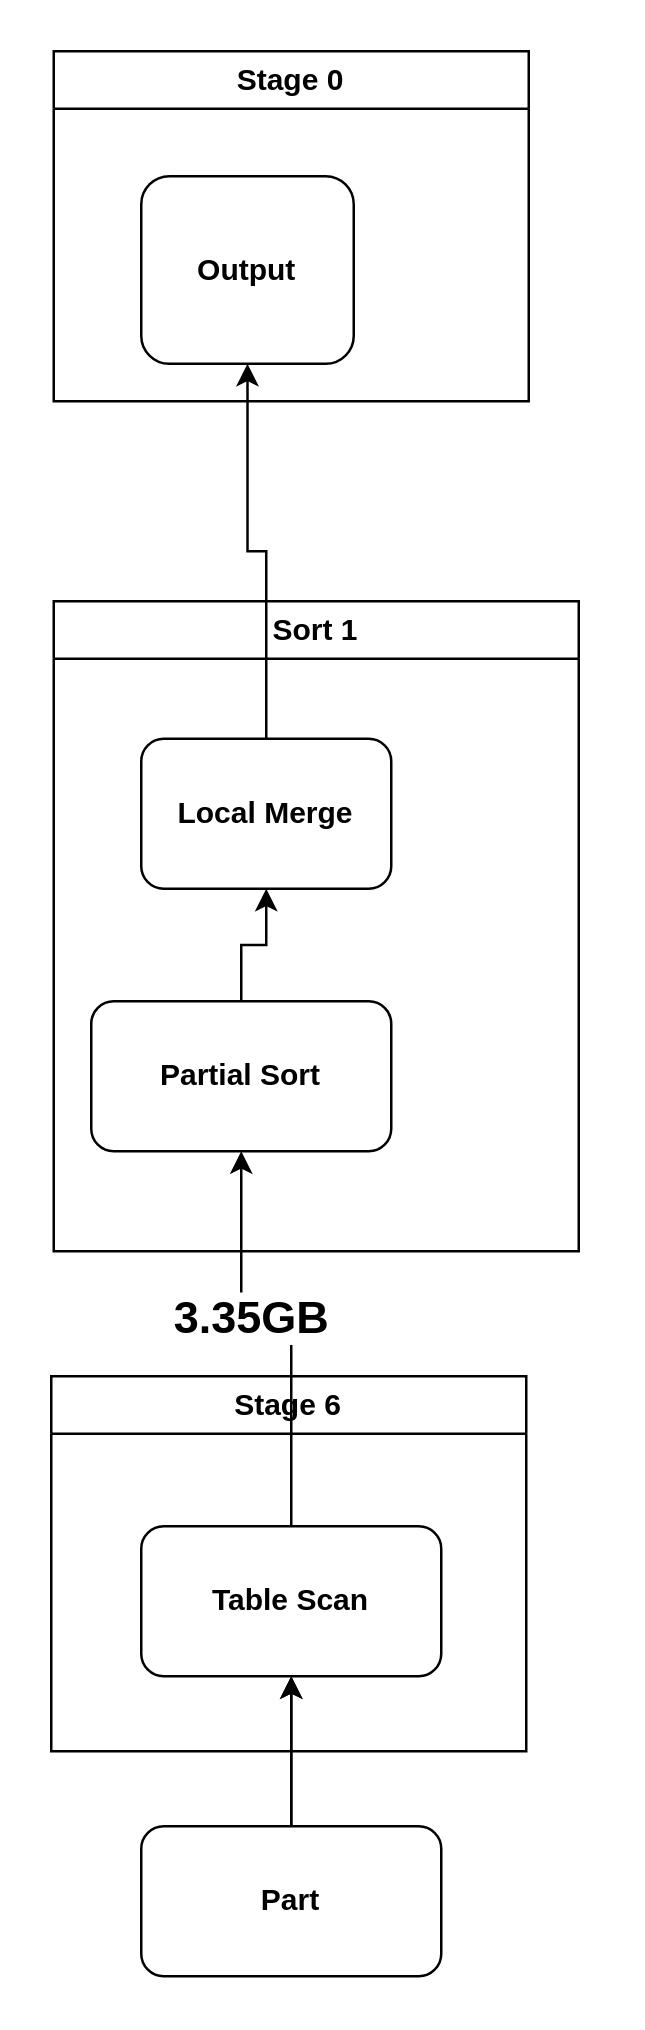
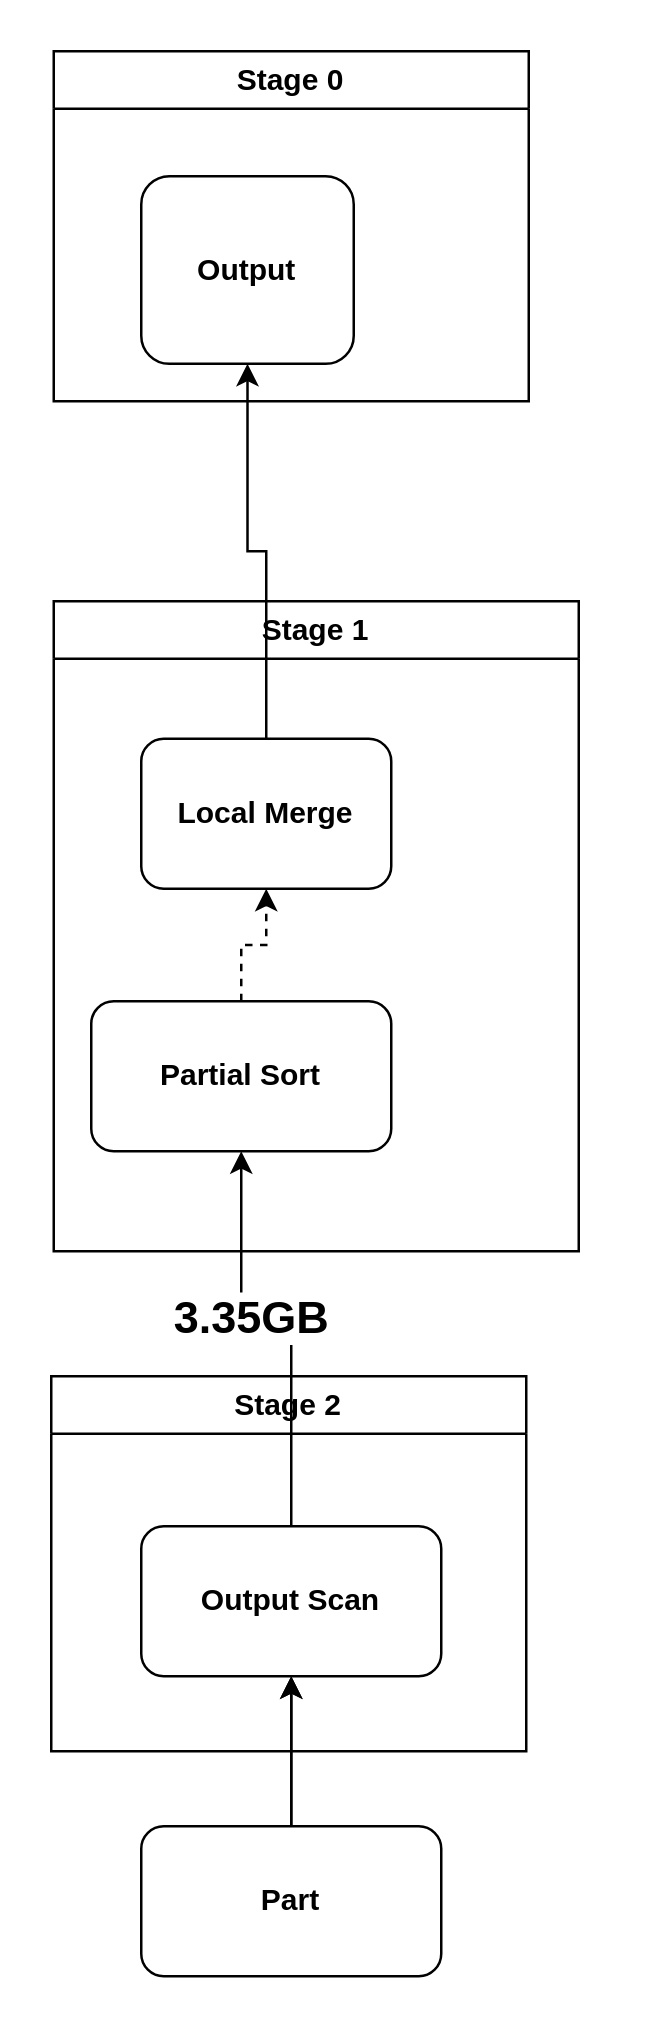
node "Sort 1": label "Sort 1" -> "Stage 1"
edge "Partial Sort" -> "Local Merge": style solid -> dashed
node "Stage 6": label "Stage 6" -> "Stage 2"
node "Table Scan": label "Table Scan" -> "Output Scan"
